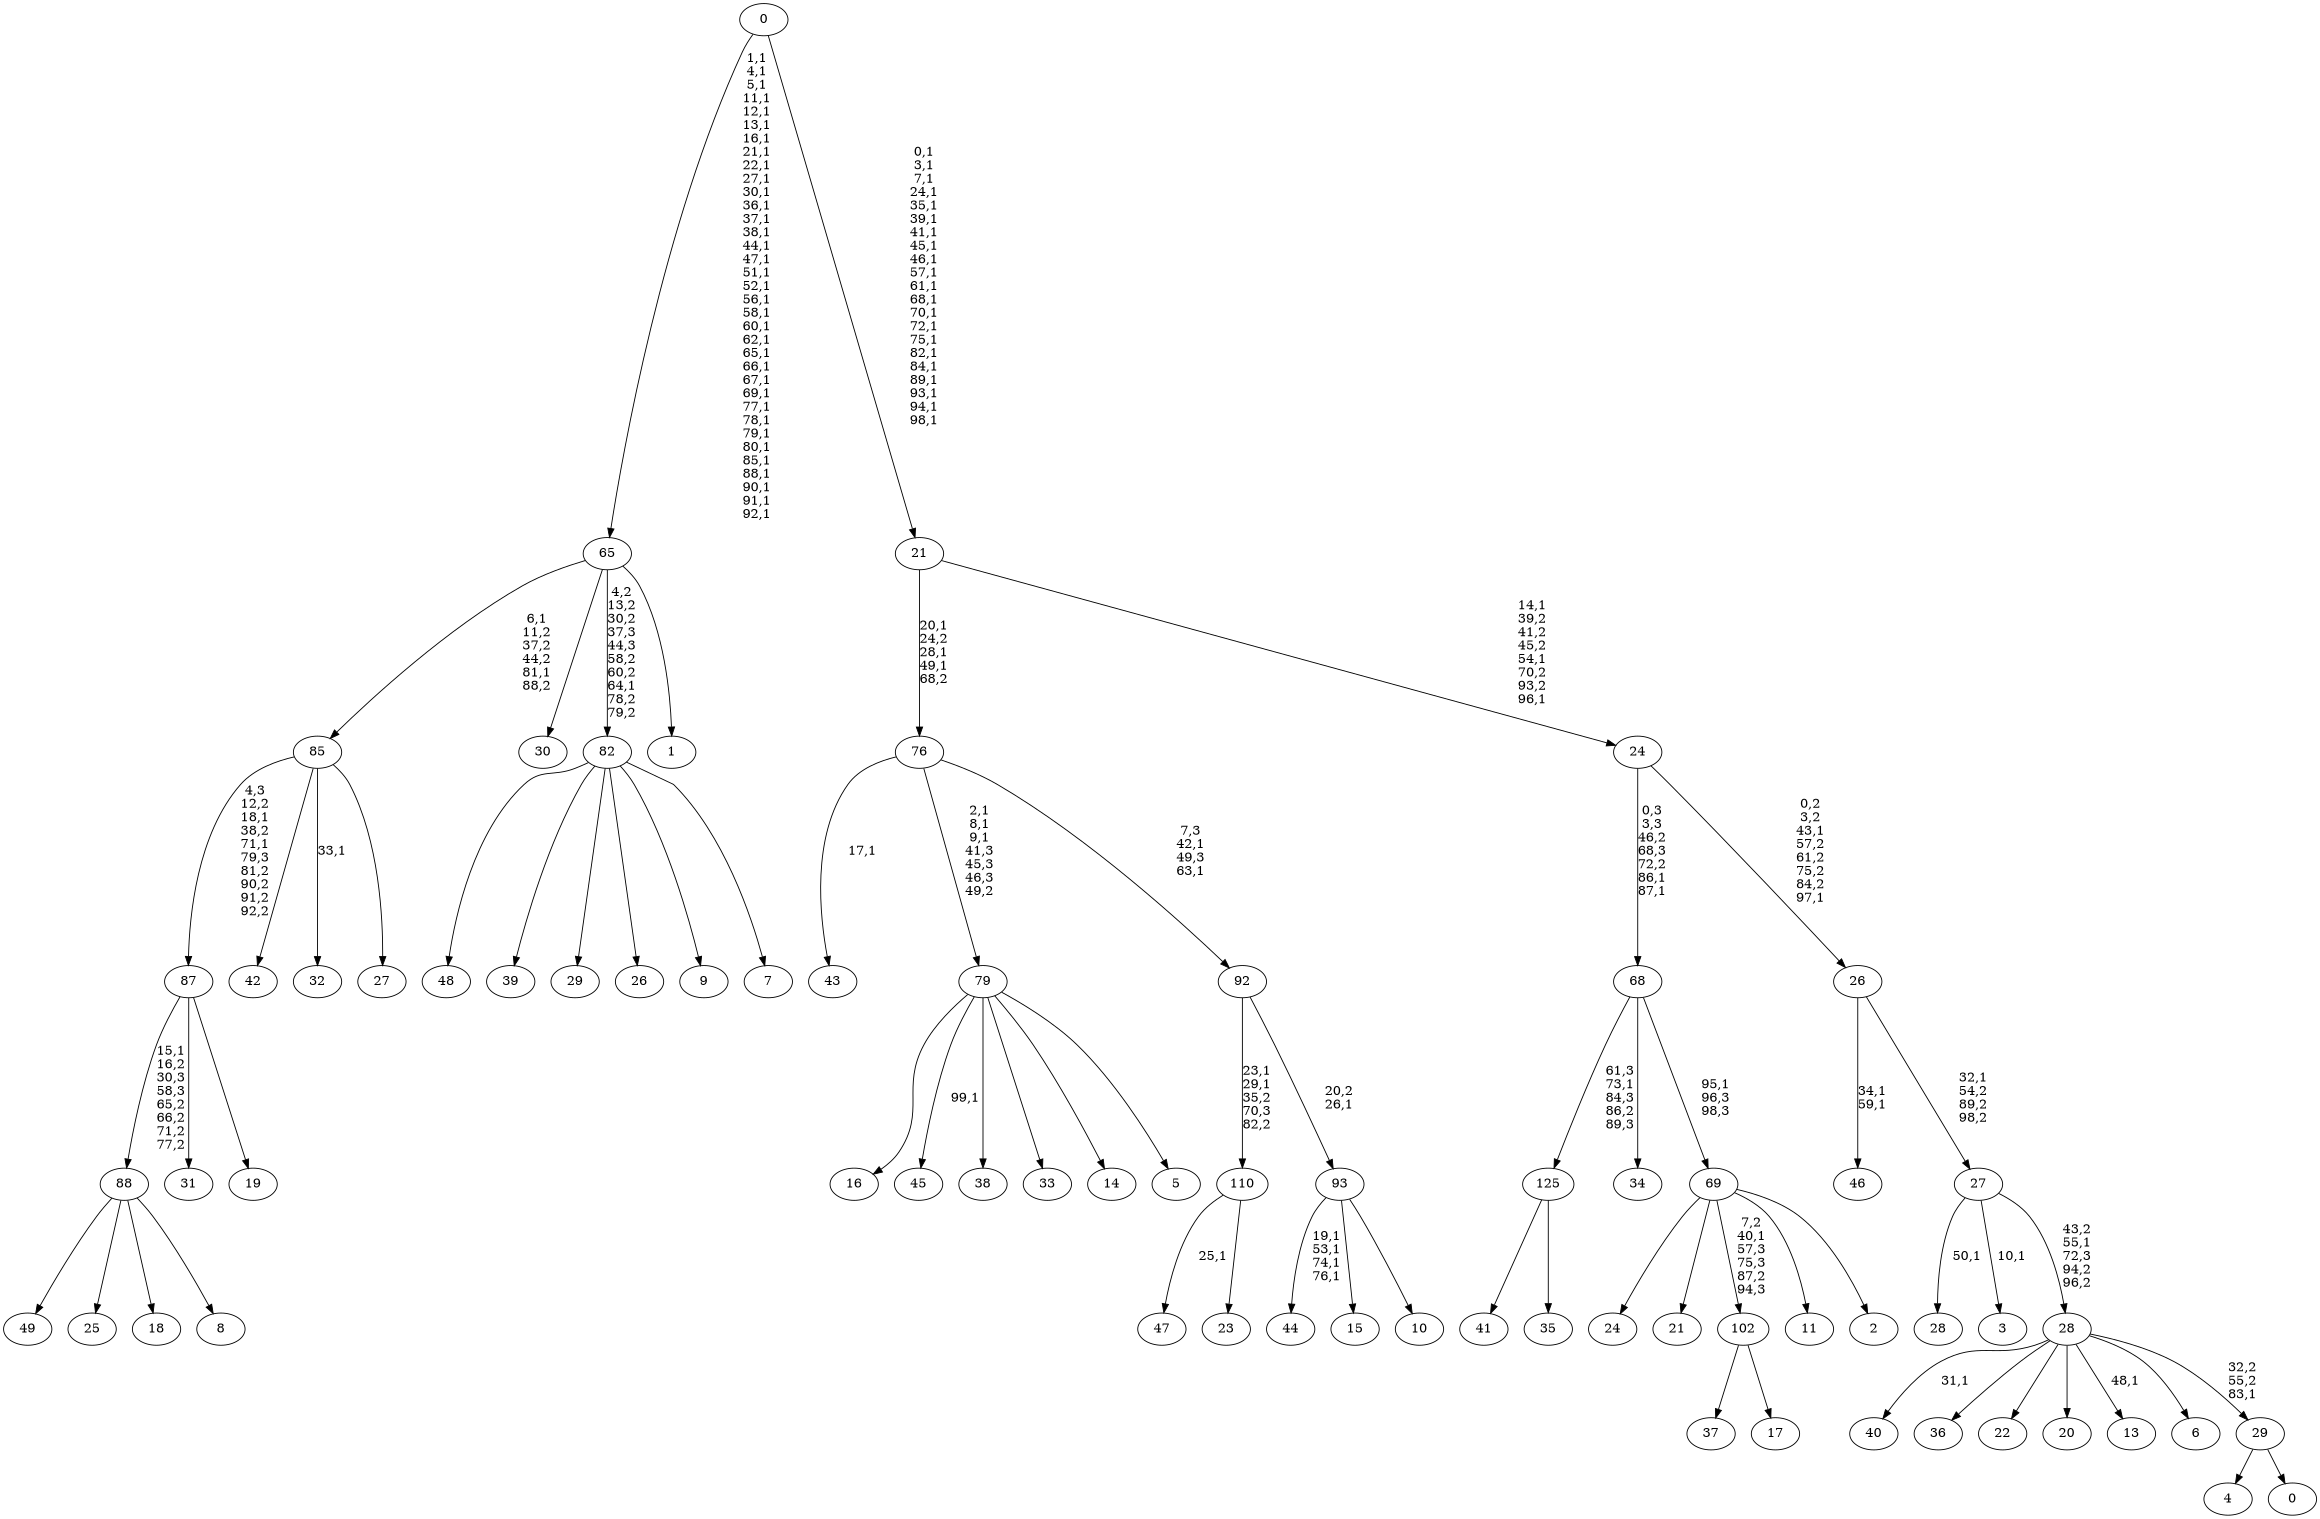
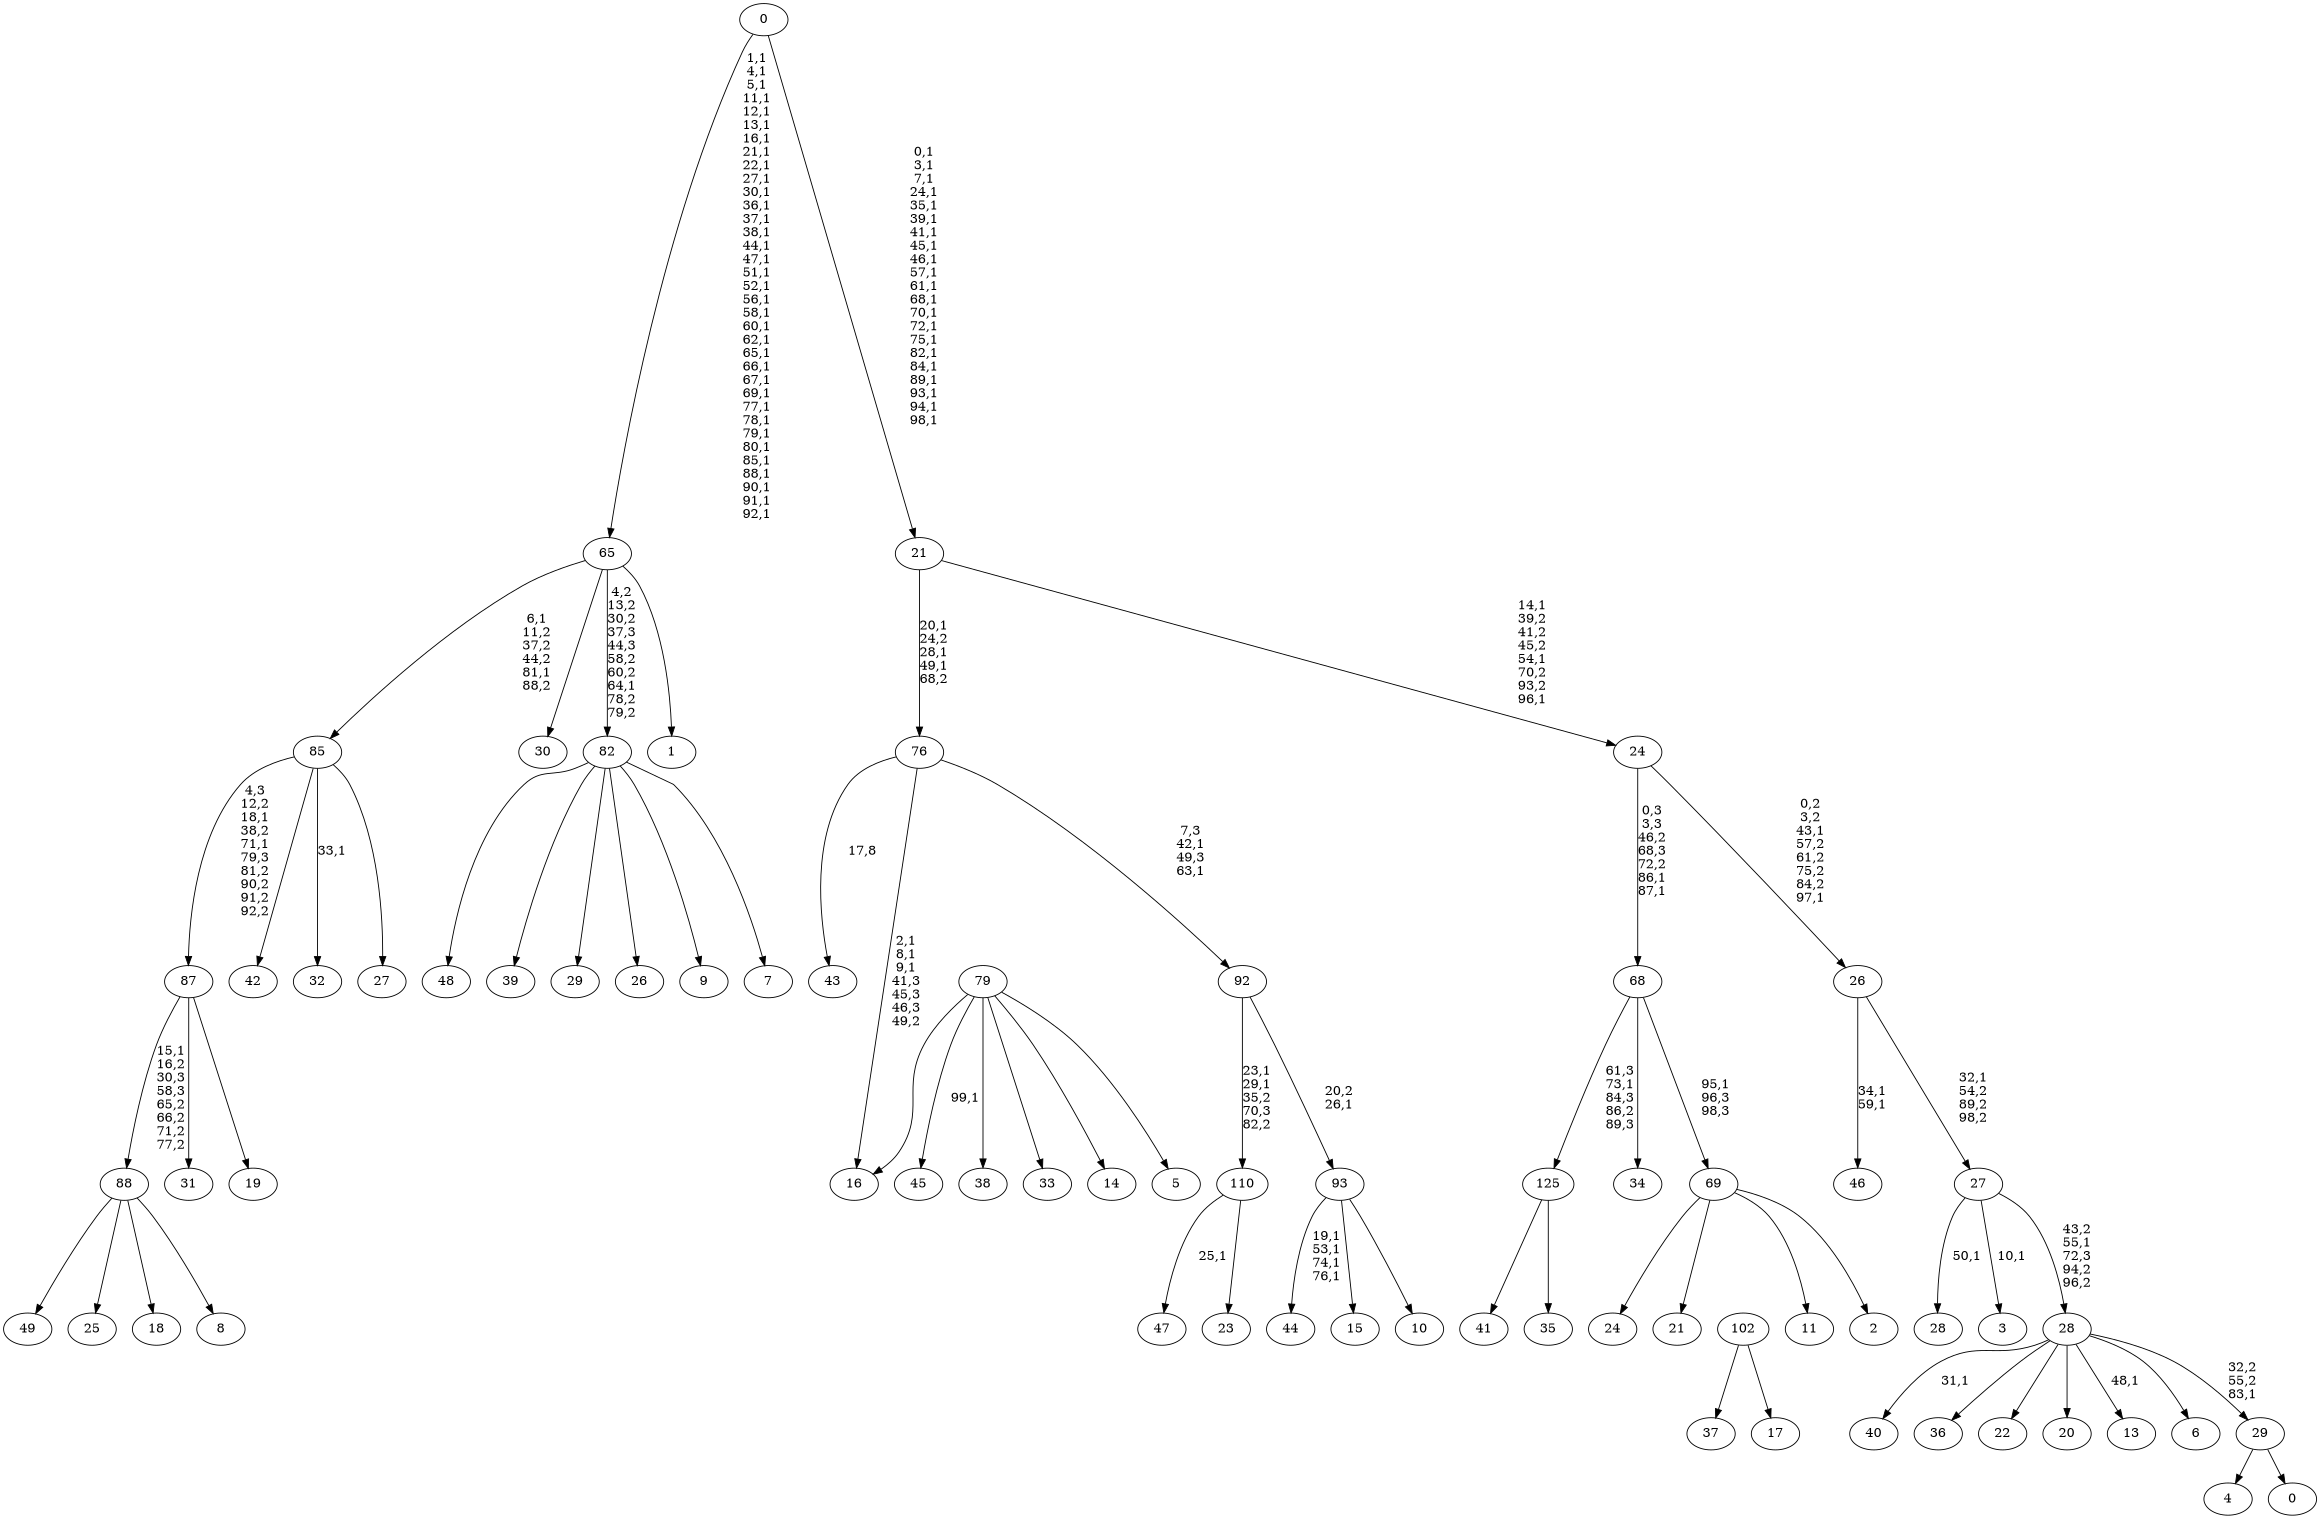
edge "76" -> "43": label "17,1" -> "17,8"
edge "76" -> "79": now "76" -> "16"
edge "69" -> "102": removed, label "7,2 40,1 57,3 75,3 87,2 94,3"
